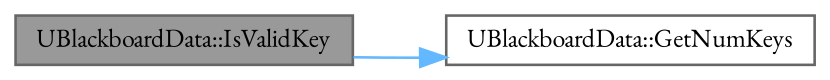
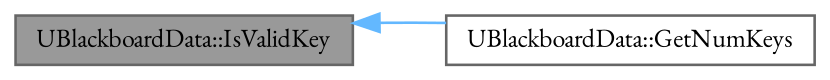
edge "UBlackboardData::IsValidKey" -> "UBlackboardData::GetNumKeys": reversed
